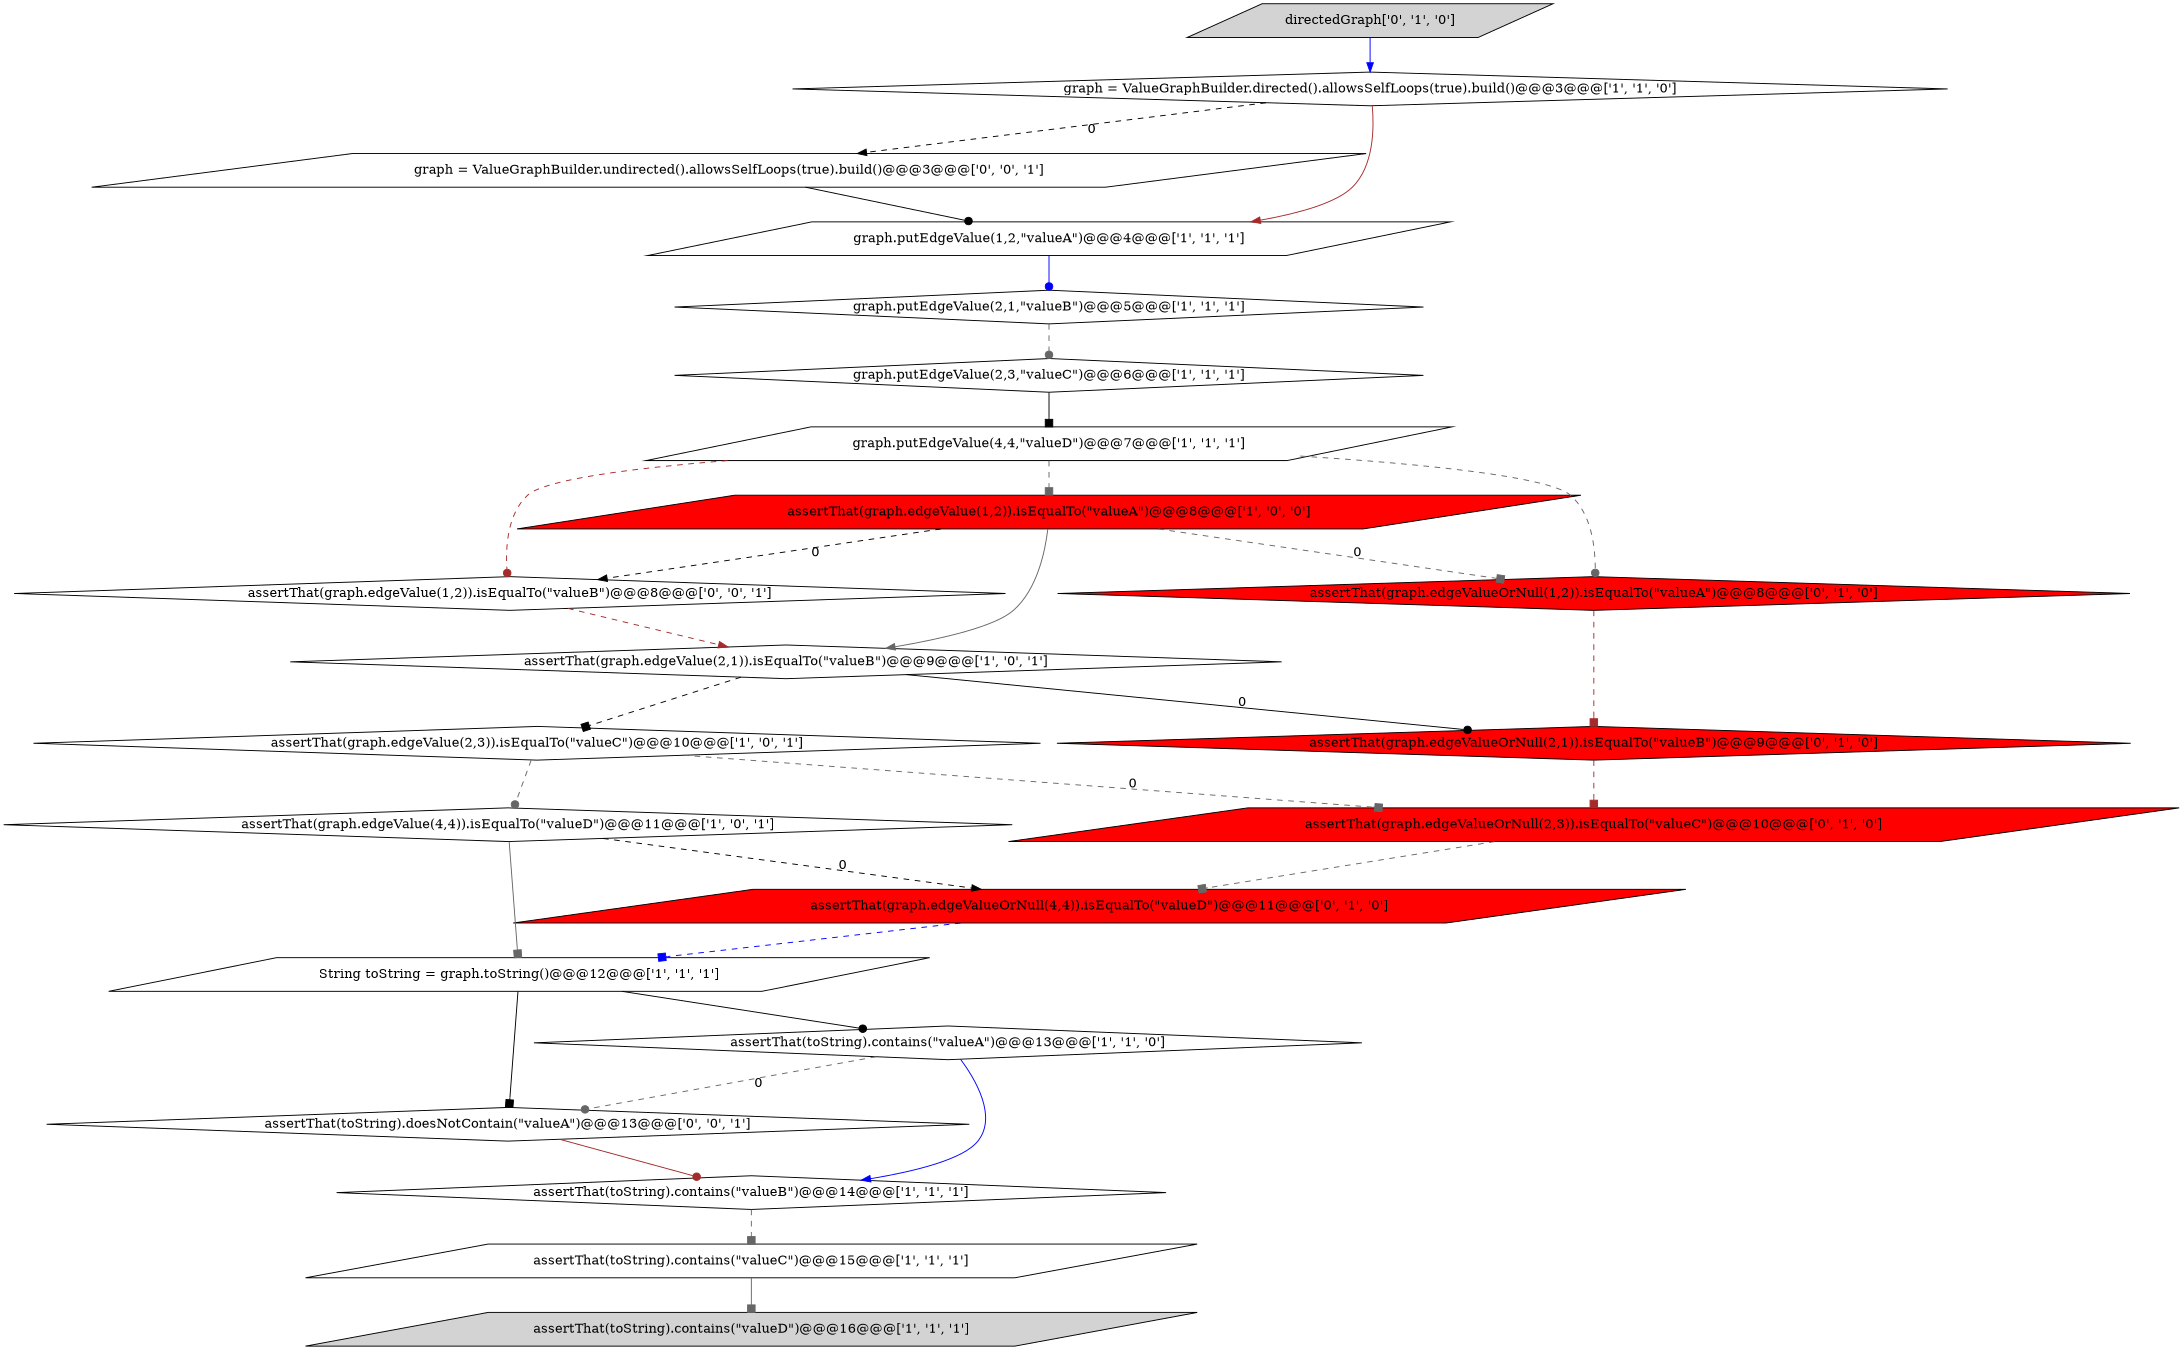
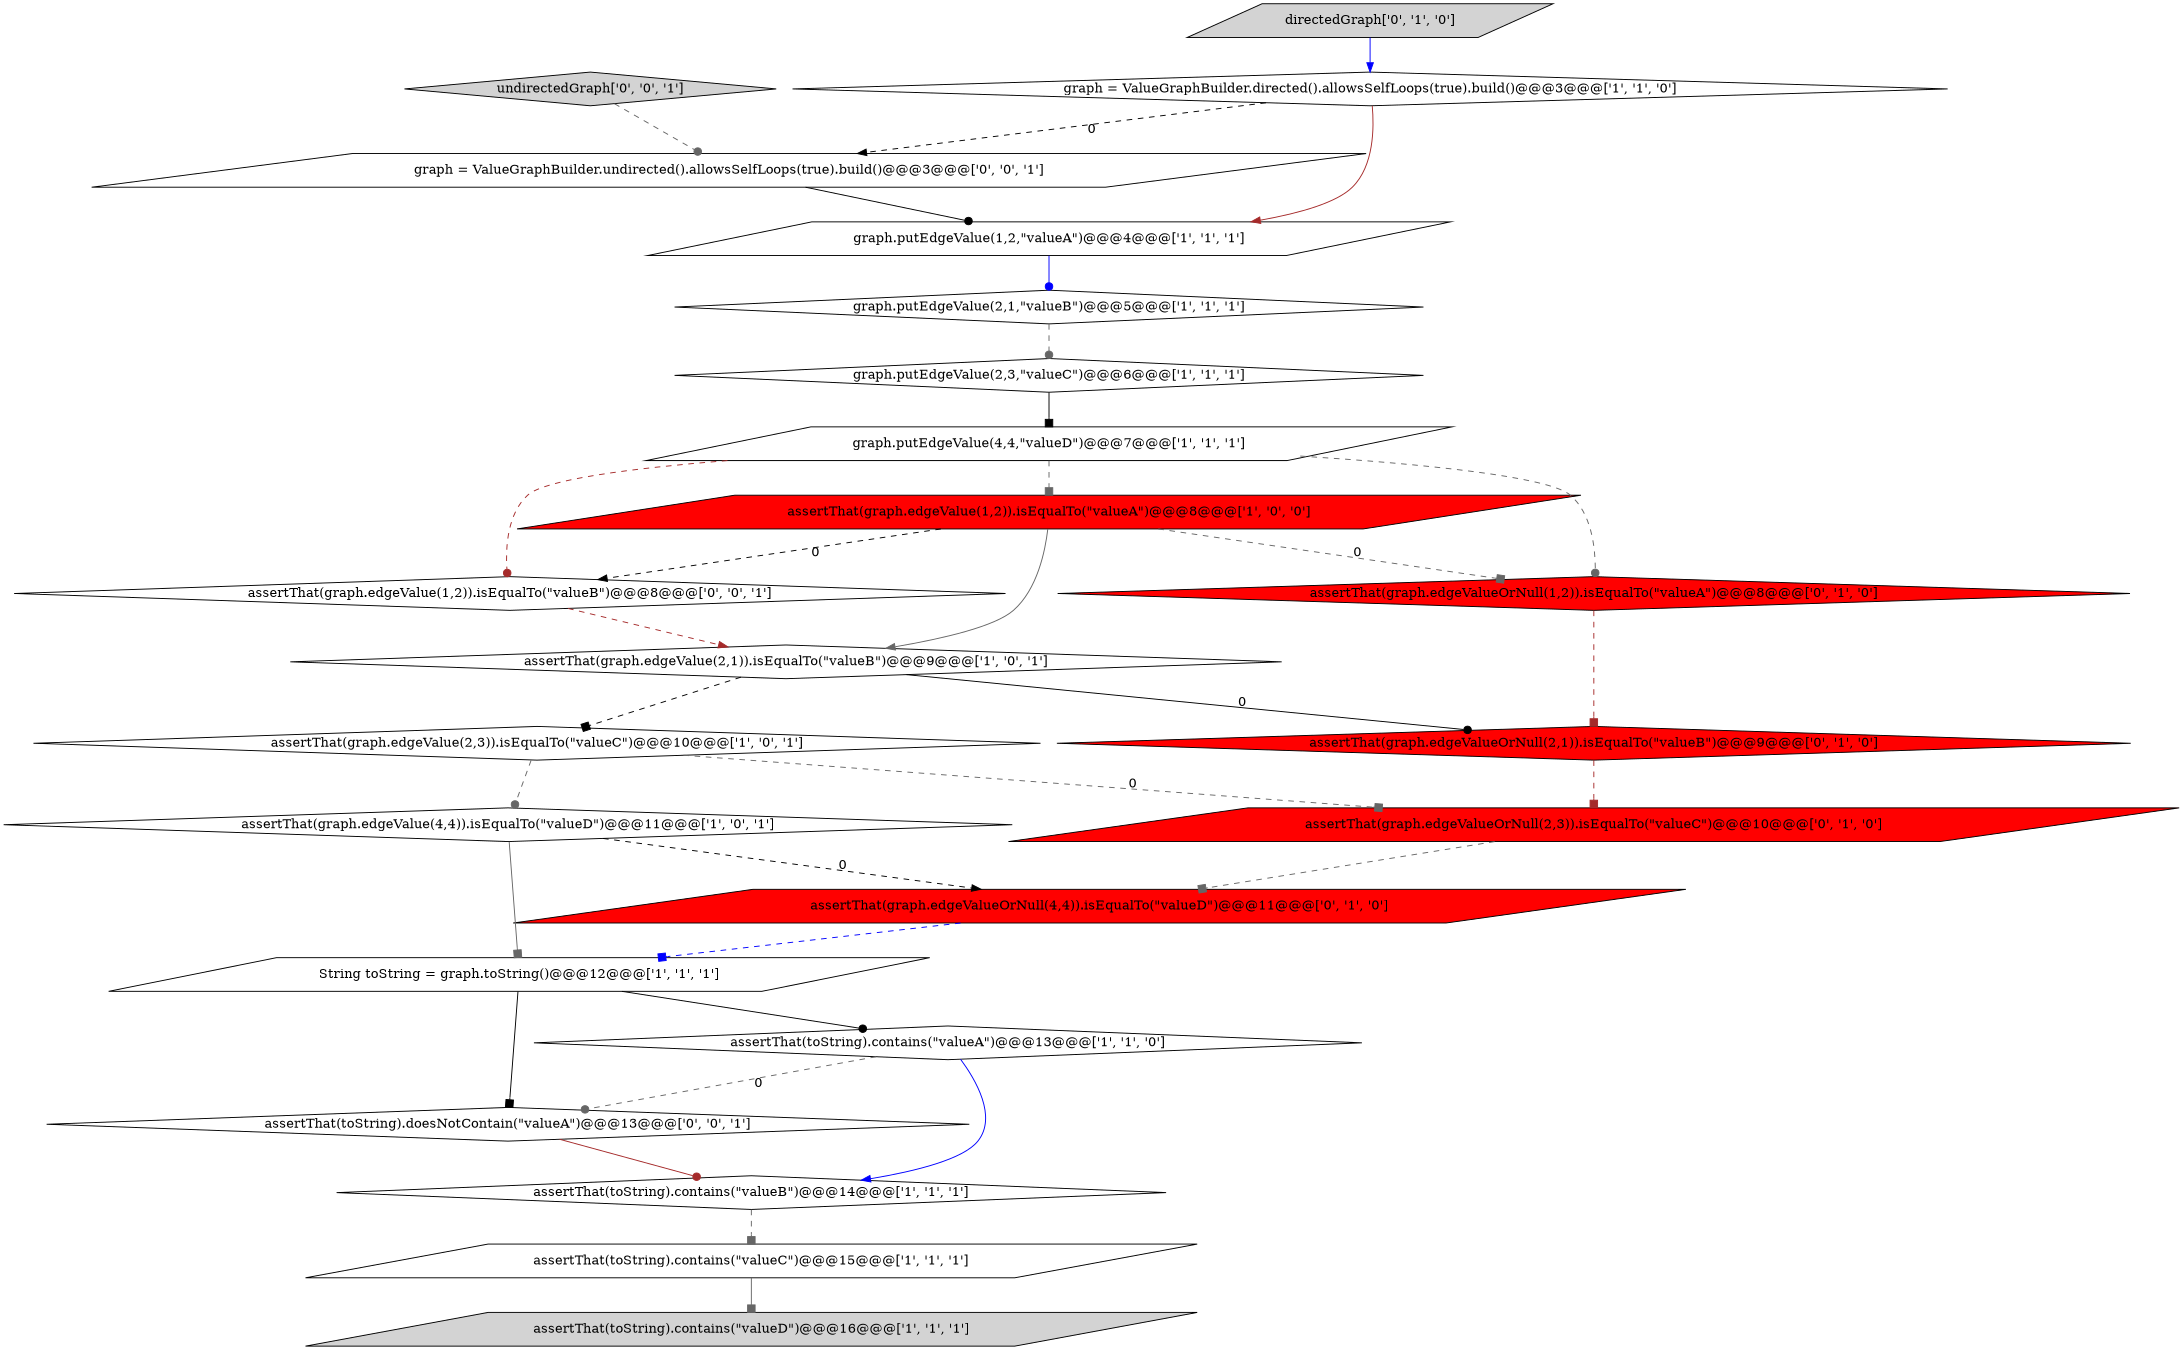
node "undirectedGraph['0', '0', '1']": added
